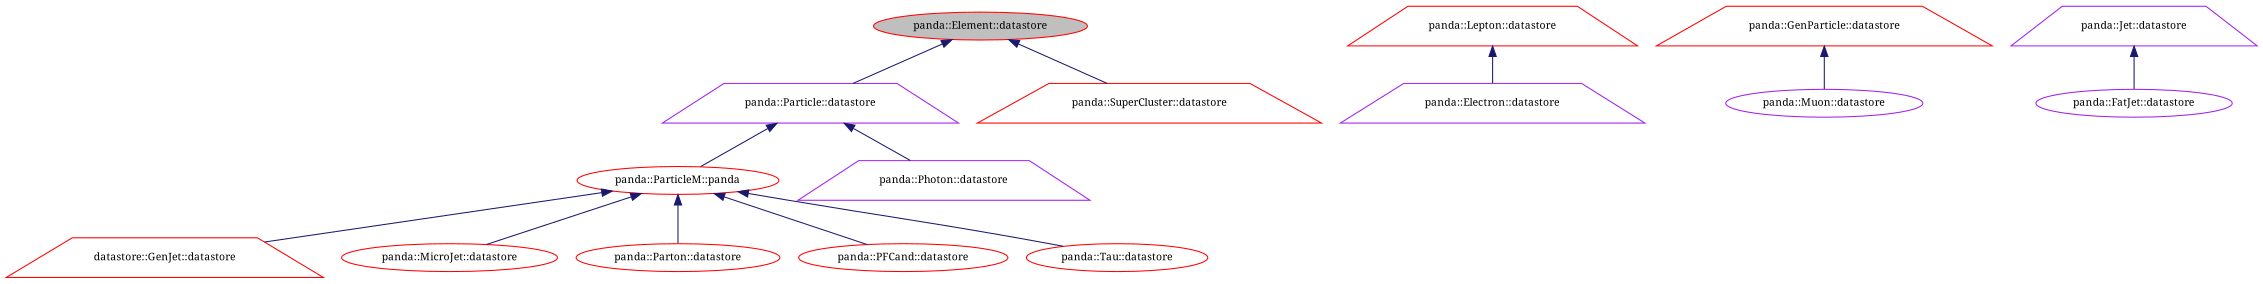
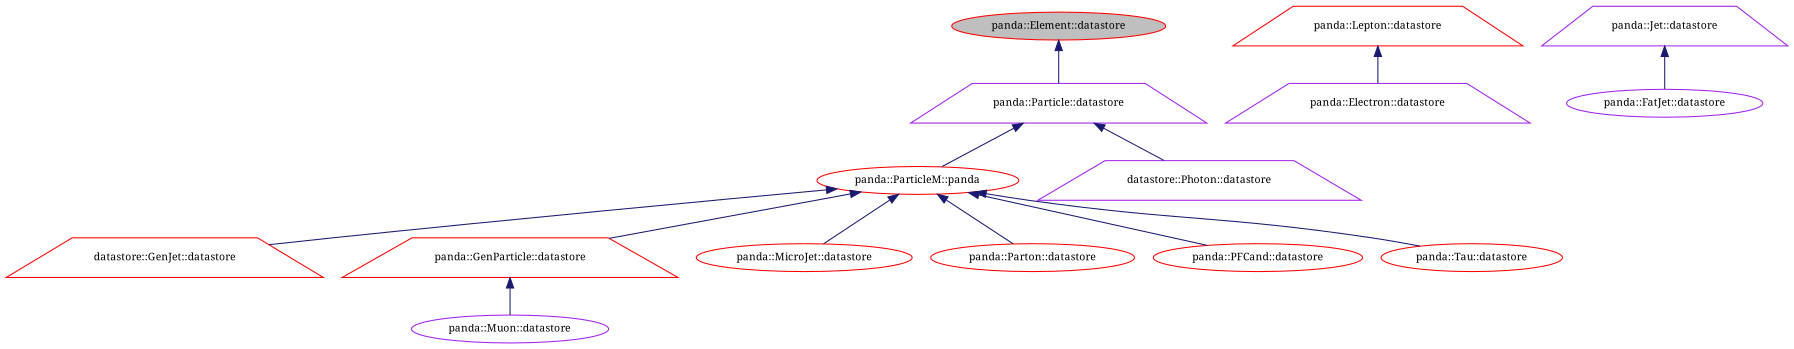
node "panda::SuperCluster::datastore": removed
node "panda::Photon::datastore": label "panda::Photon::datastore" -> "datastore::Photon::datastore"
edge "panda::GenParticle::datastore" -> "panda::ParticleM::panda": added
